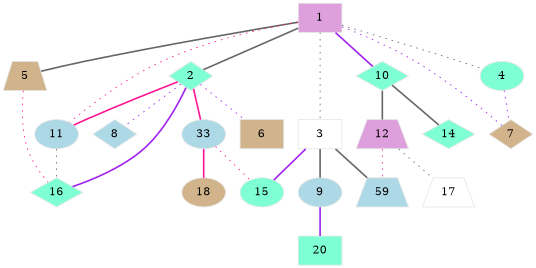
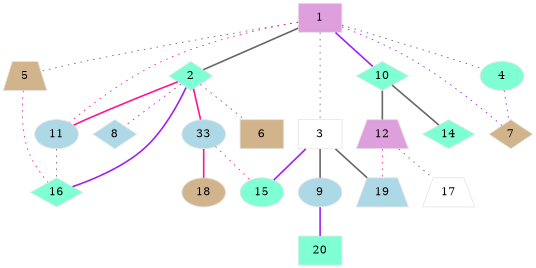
edge "1" -- "5": style bold -> dotted
node "59": label "59" -> "19"
